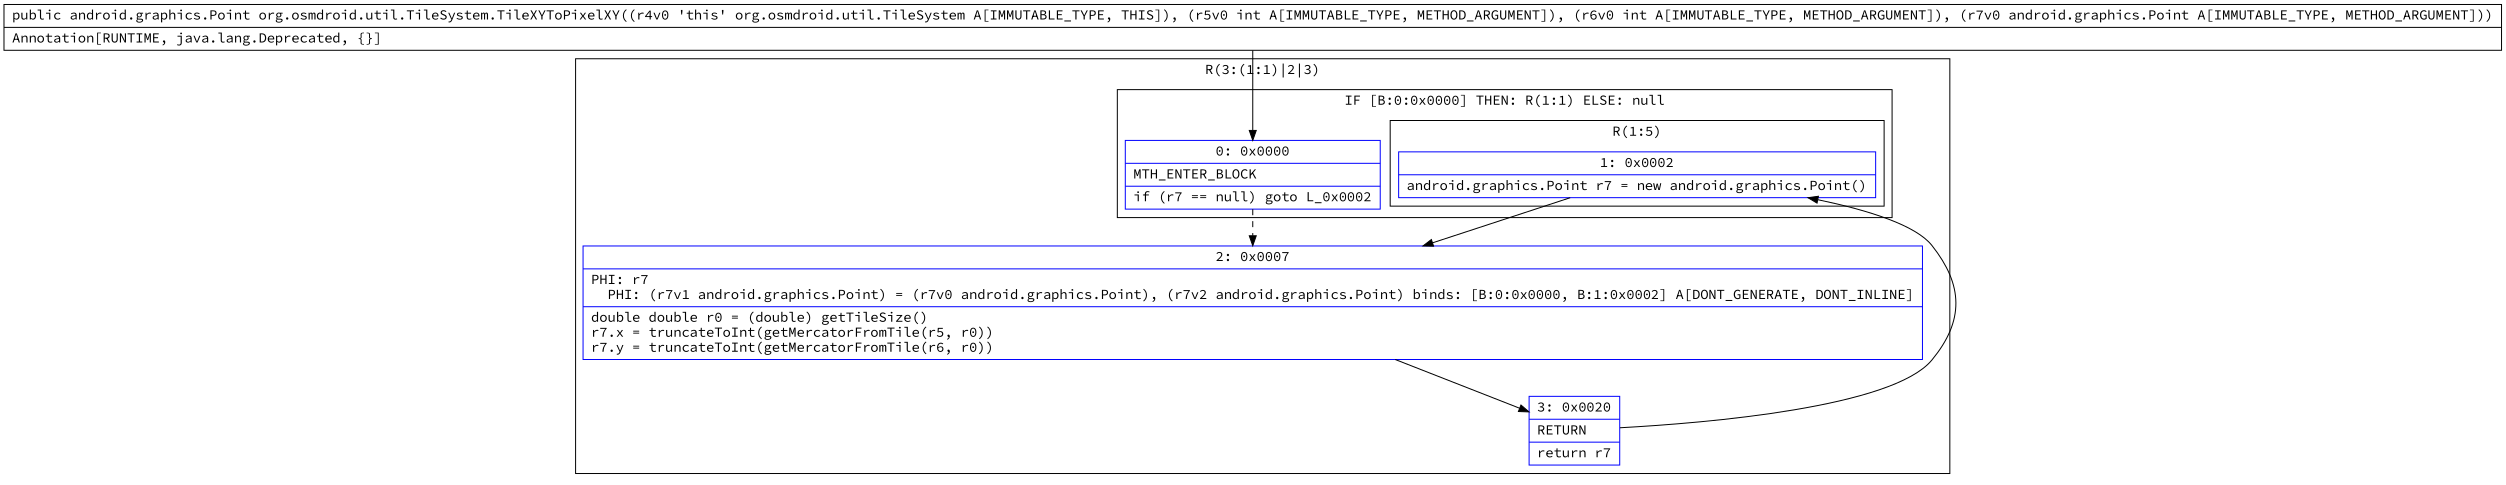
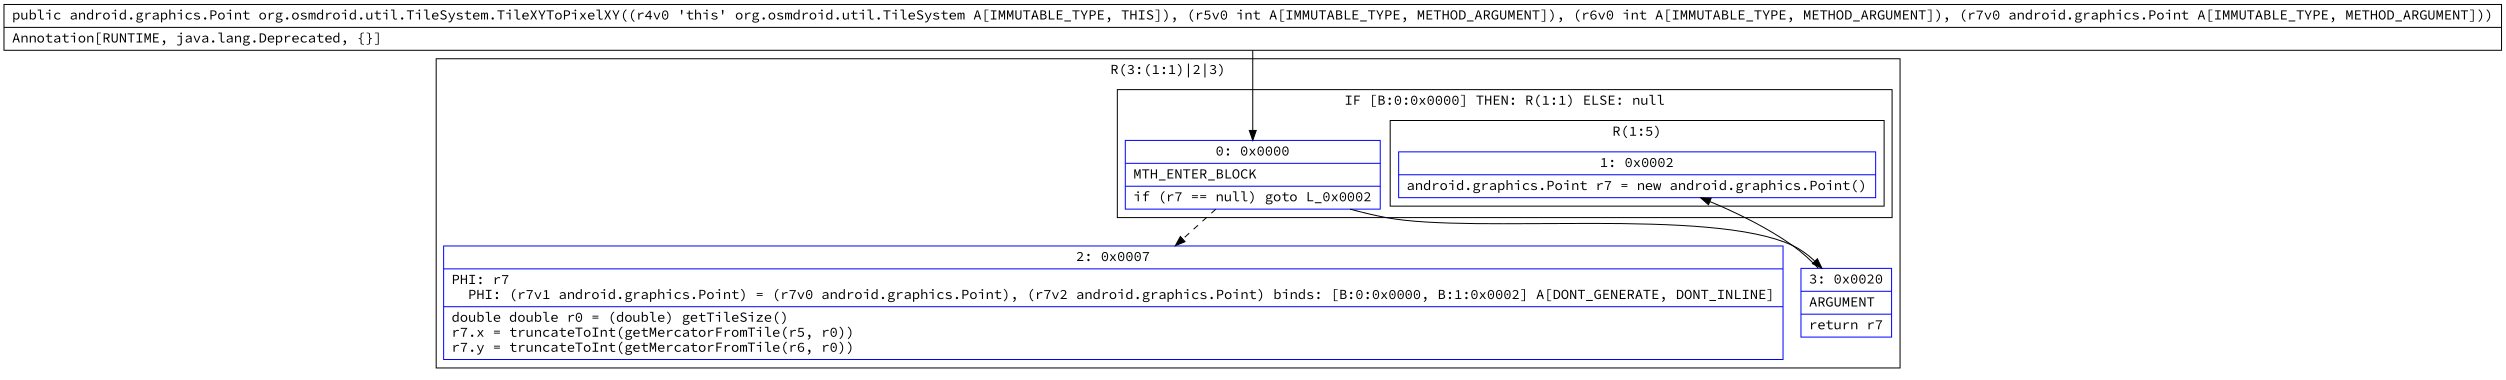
edge "1: 0x0002" -> "2: 0x0007": removed
edge "2: 0x0007" -> "3: 0x0020": now "0: 0x0000" -> "3: 0x0020"
node "3: 0x0020": text "RETURN" -> "ARGUMENT"
